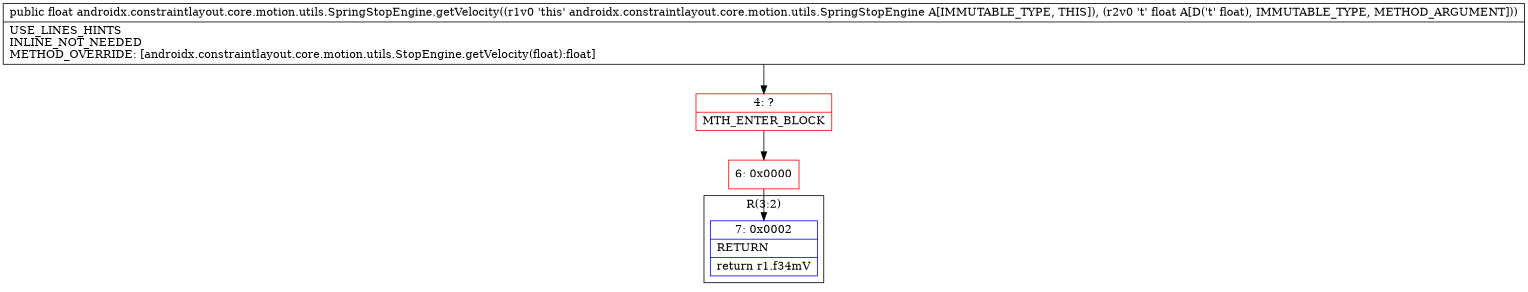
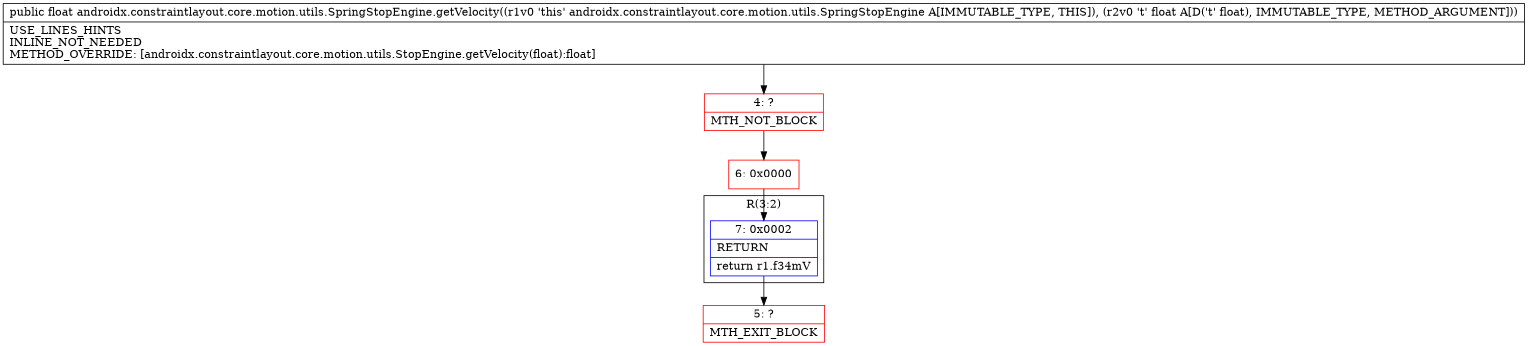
node "4: ?": text "MTH_ENTER_BLOCK" -> "MTH_NOT_BLOCK"
node "5: ?": added
